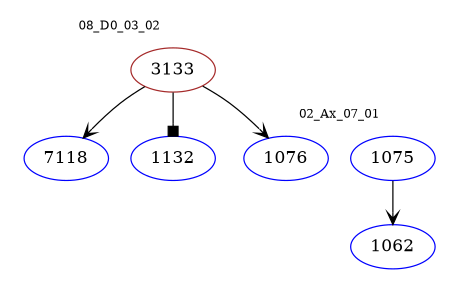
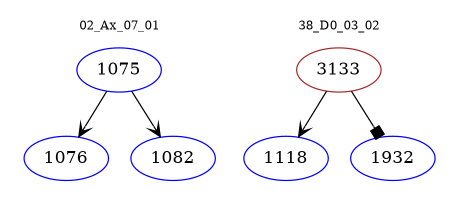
cluster "08_D0_03_02": label "08_D0_03_02" -> "38_D0_03_02"
edge "3133" -> "1076": now "1075" -> "1076"
node "7118": label "7118" -> "1118"
node "1132": label "1132" -> "1932"
node "1062": label "1062" -> "1082"
